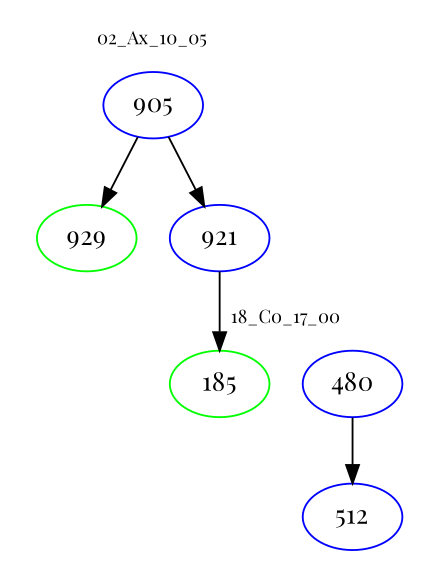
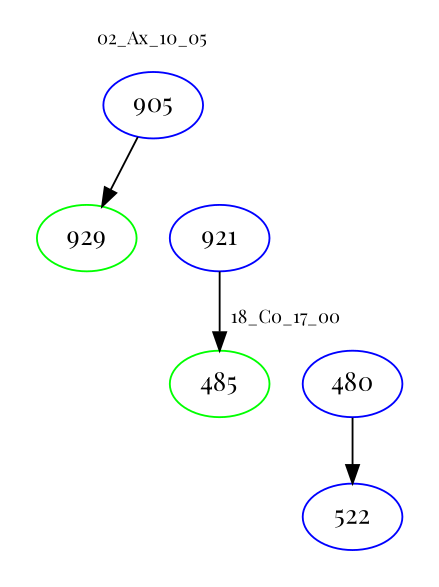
edge "905" -> "921": removed
node "185": label "185" -> "485"
node "512": label "512" -> "522"
